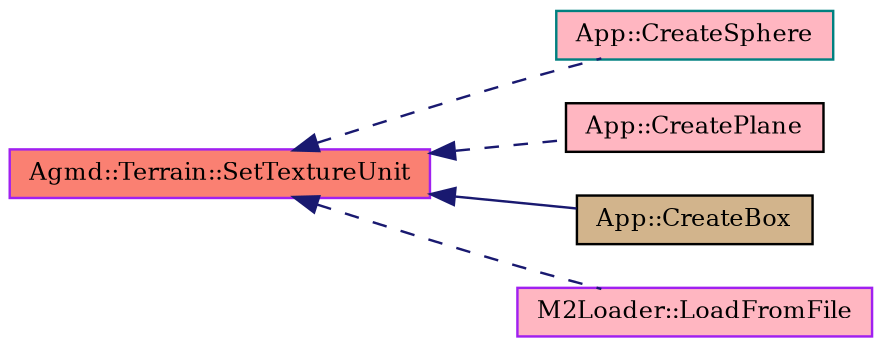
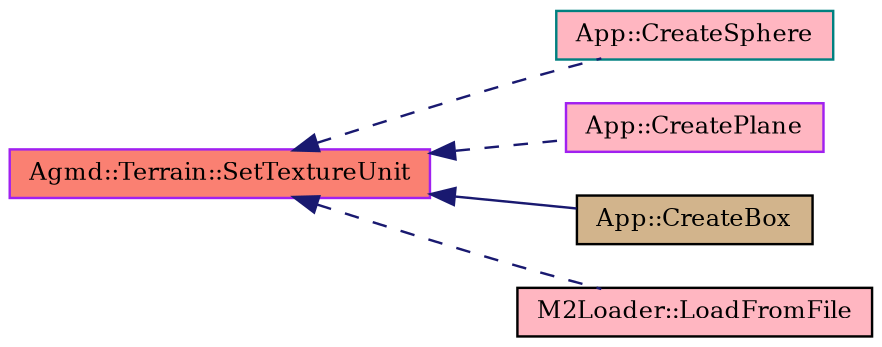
node "App::CreatePlane": color black -> purple
node "M2Loader::LoadFromFile": color purple -> black
